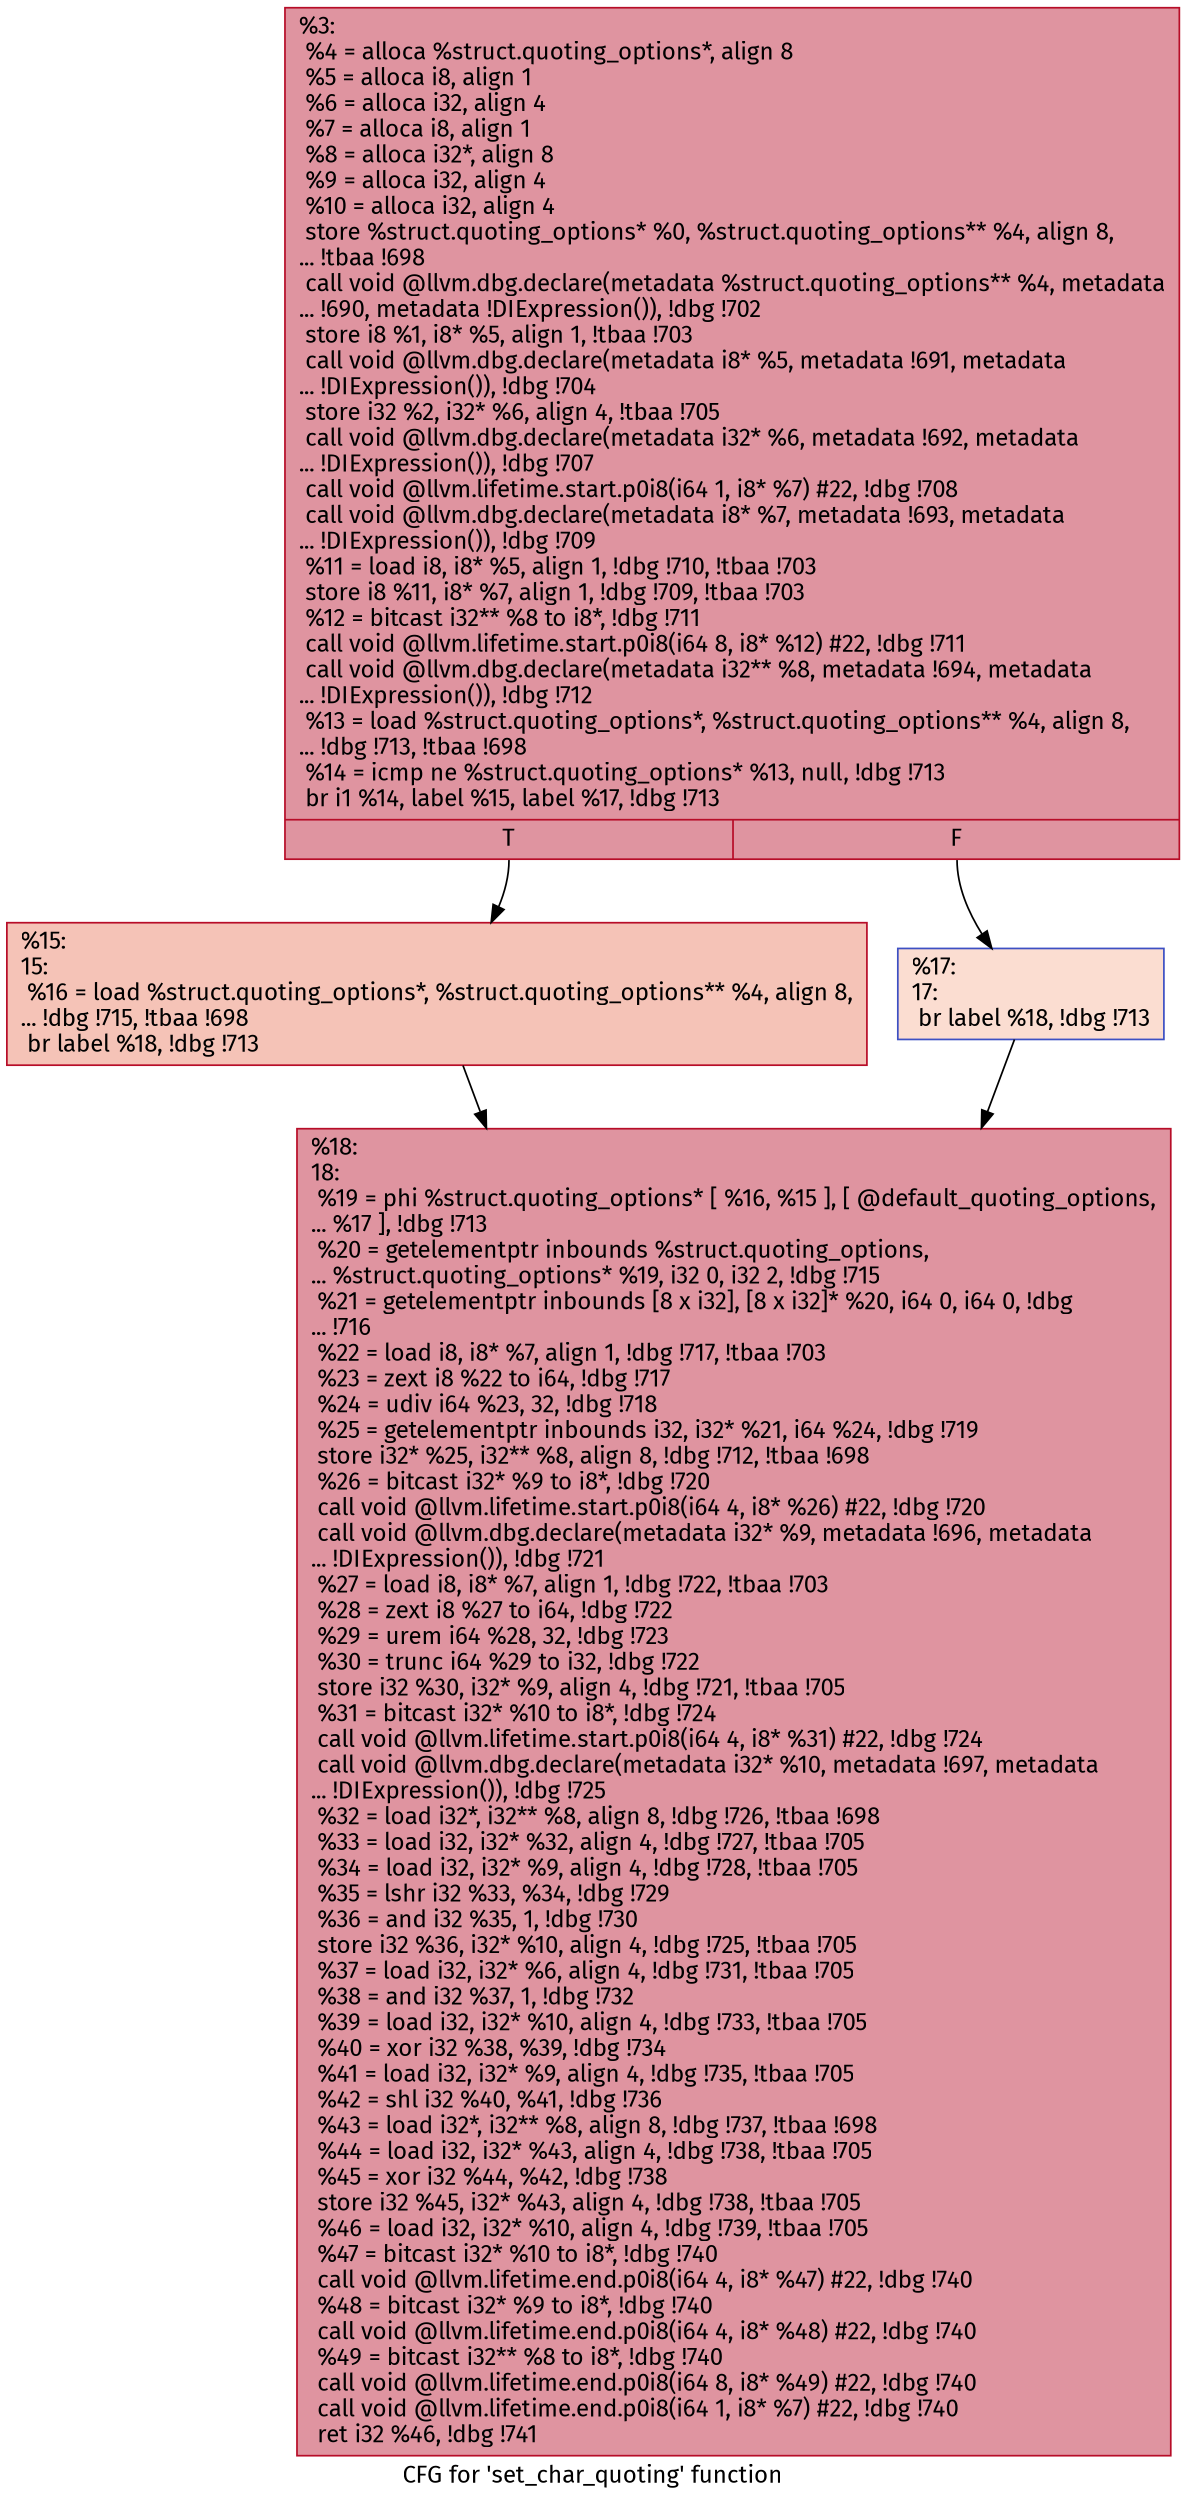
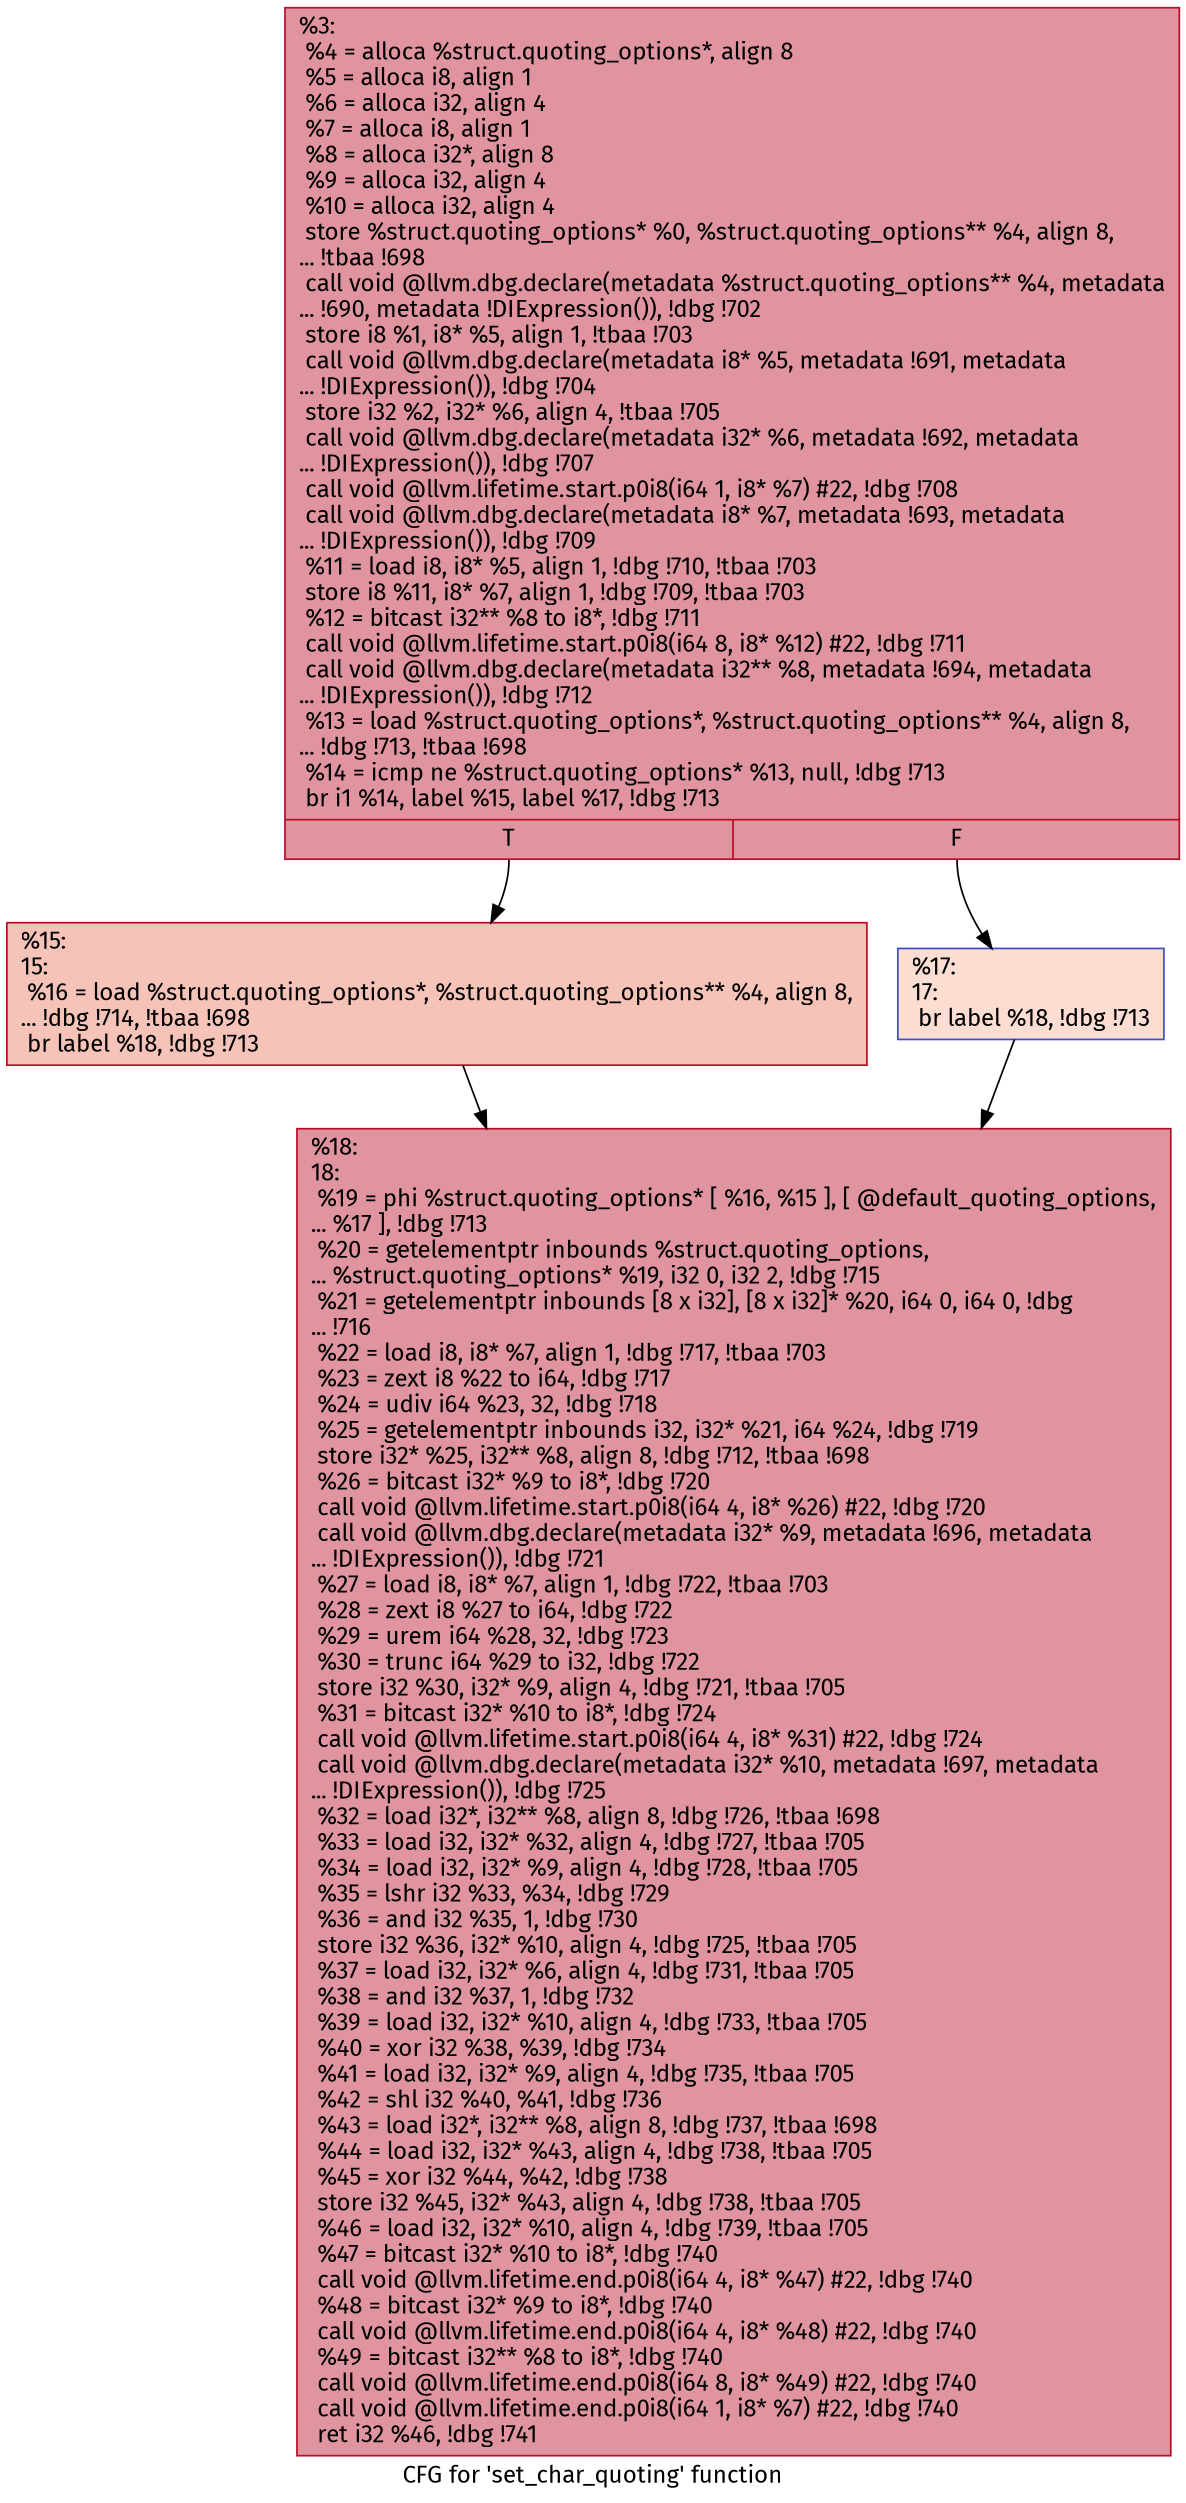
node "%15:": text "... !dbg !715, !tbaa !698" -> "... !dbg !714, !tbaa !698"
